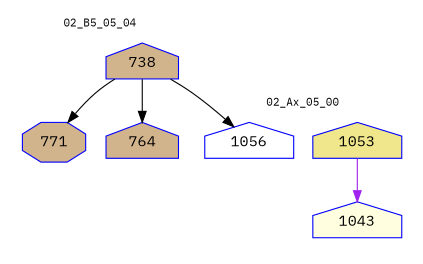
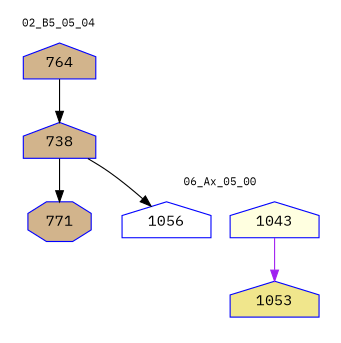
edge "738" -> "764": reversed
cluster "02_Ax_05_00": label "02_Ax_05_00" -> "06_Ax_05_00"
edge "1053" -> "1043": reversed
